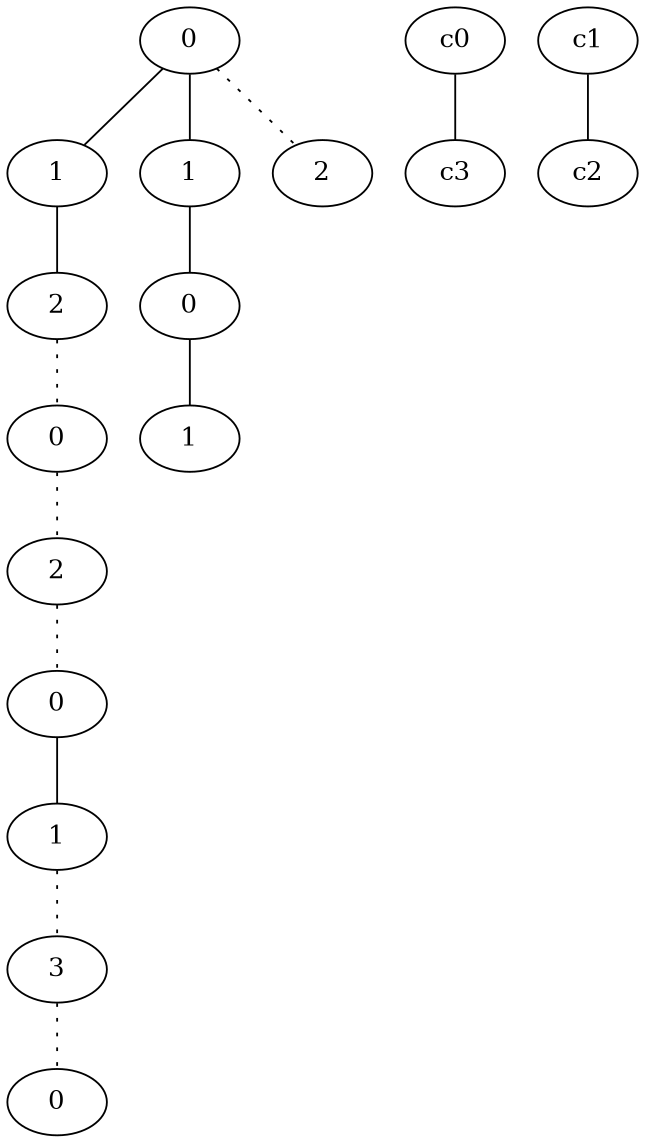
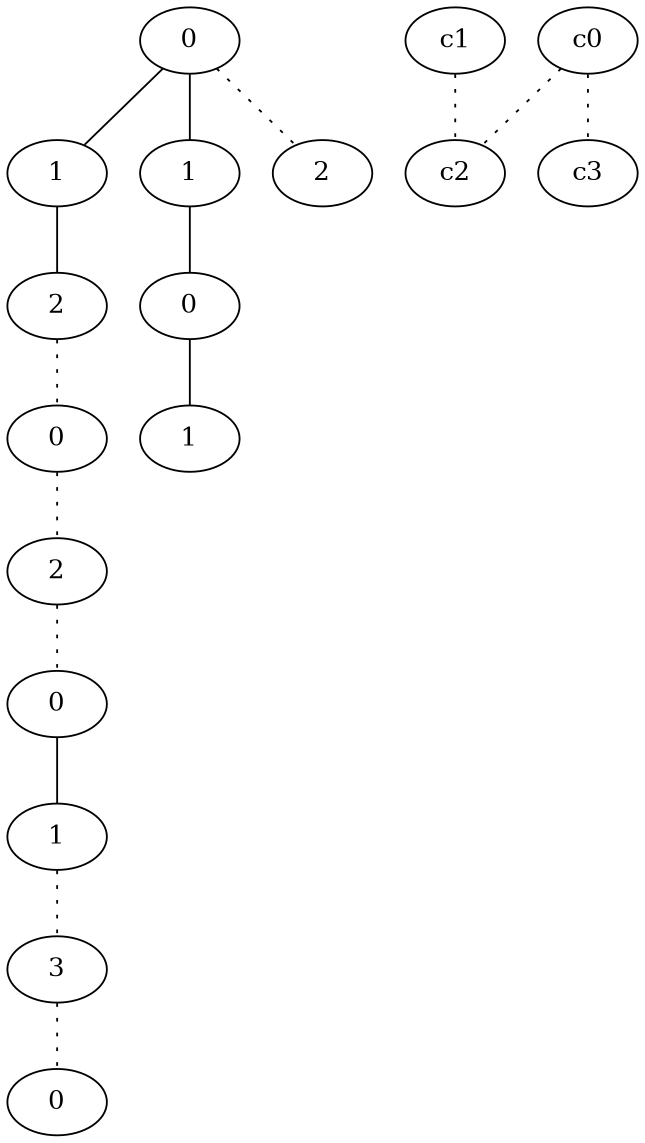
edge "c0" -- "c3": style solid -> dotted
edge "c0" -- "c2": added
edge "c1" -- "c2": style solid -> dotted
